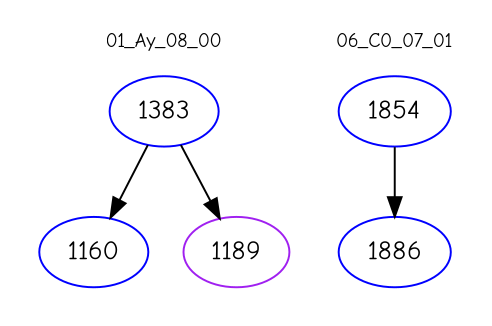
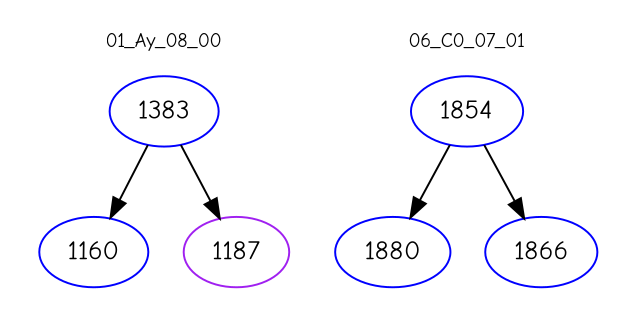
node "1189": label "1189" -> "1187"
node "1880": added
node "1886": label "1886" -> "1866"
